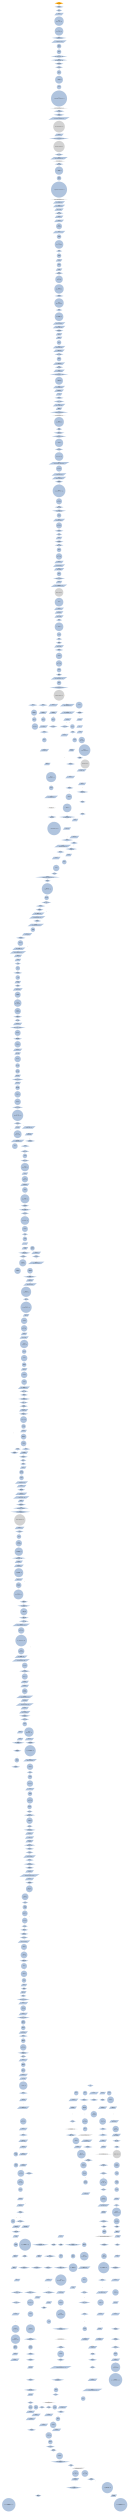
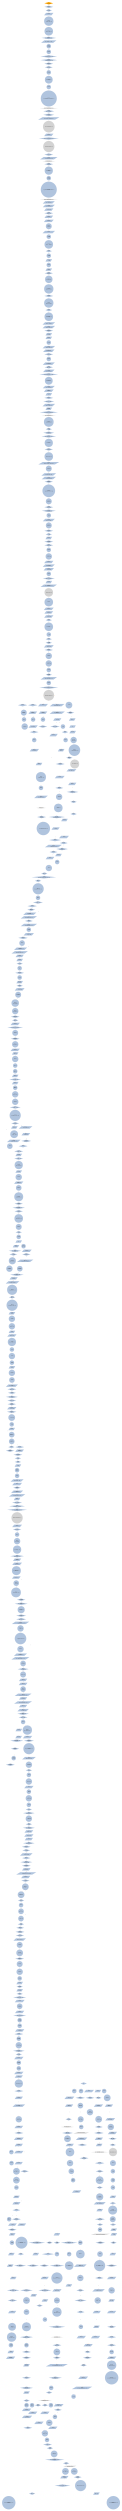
node "0x00813048 pushl %ebp": shape circle -> parallelogram
